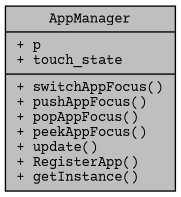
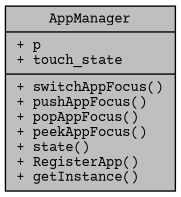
node "AppManager": text "+ update()" -> "+ state()"
